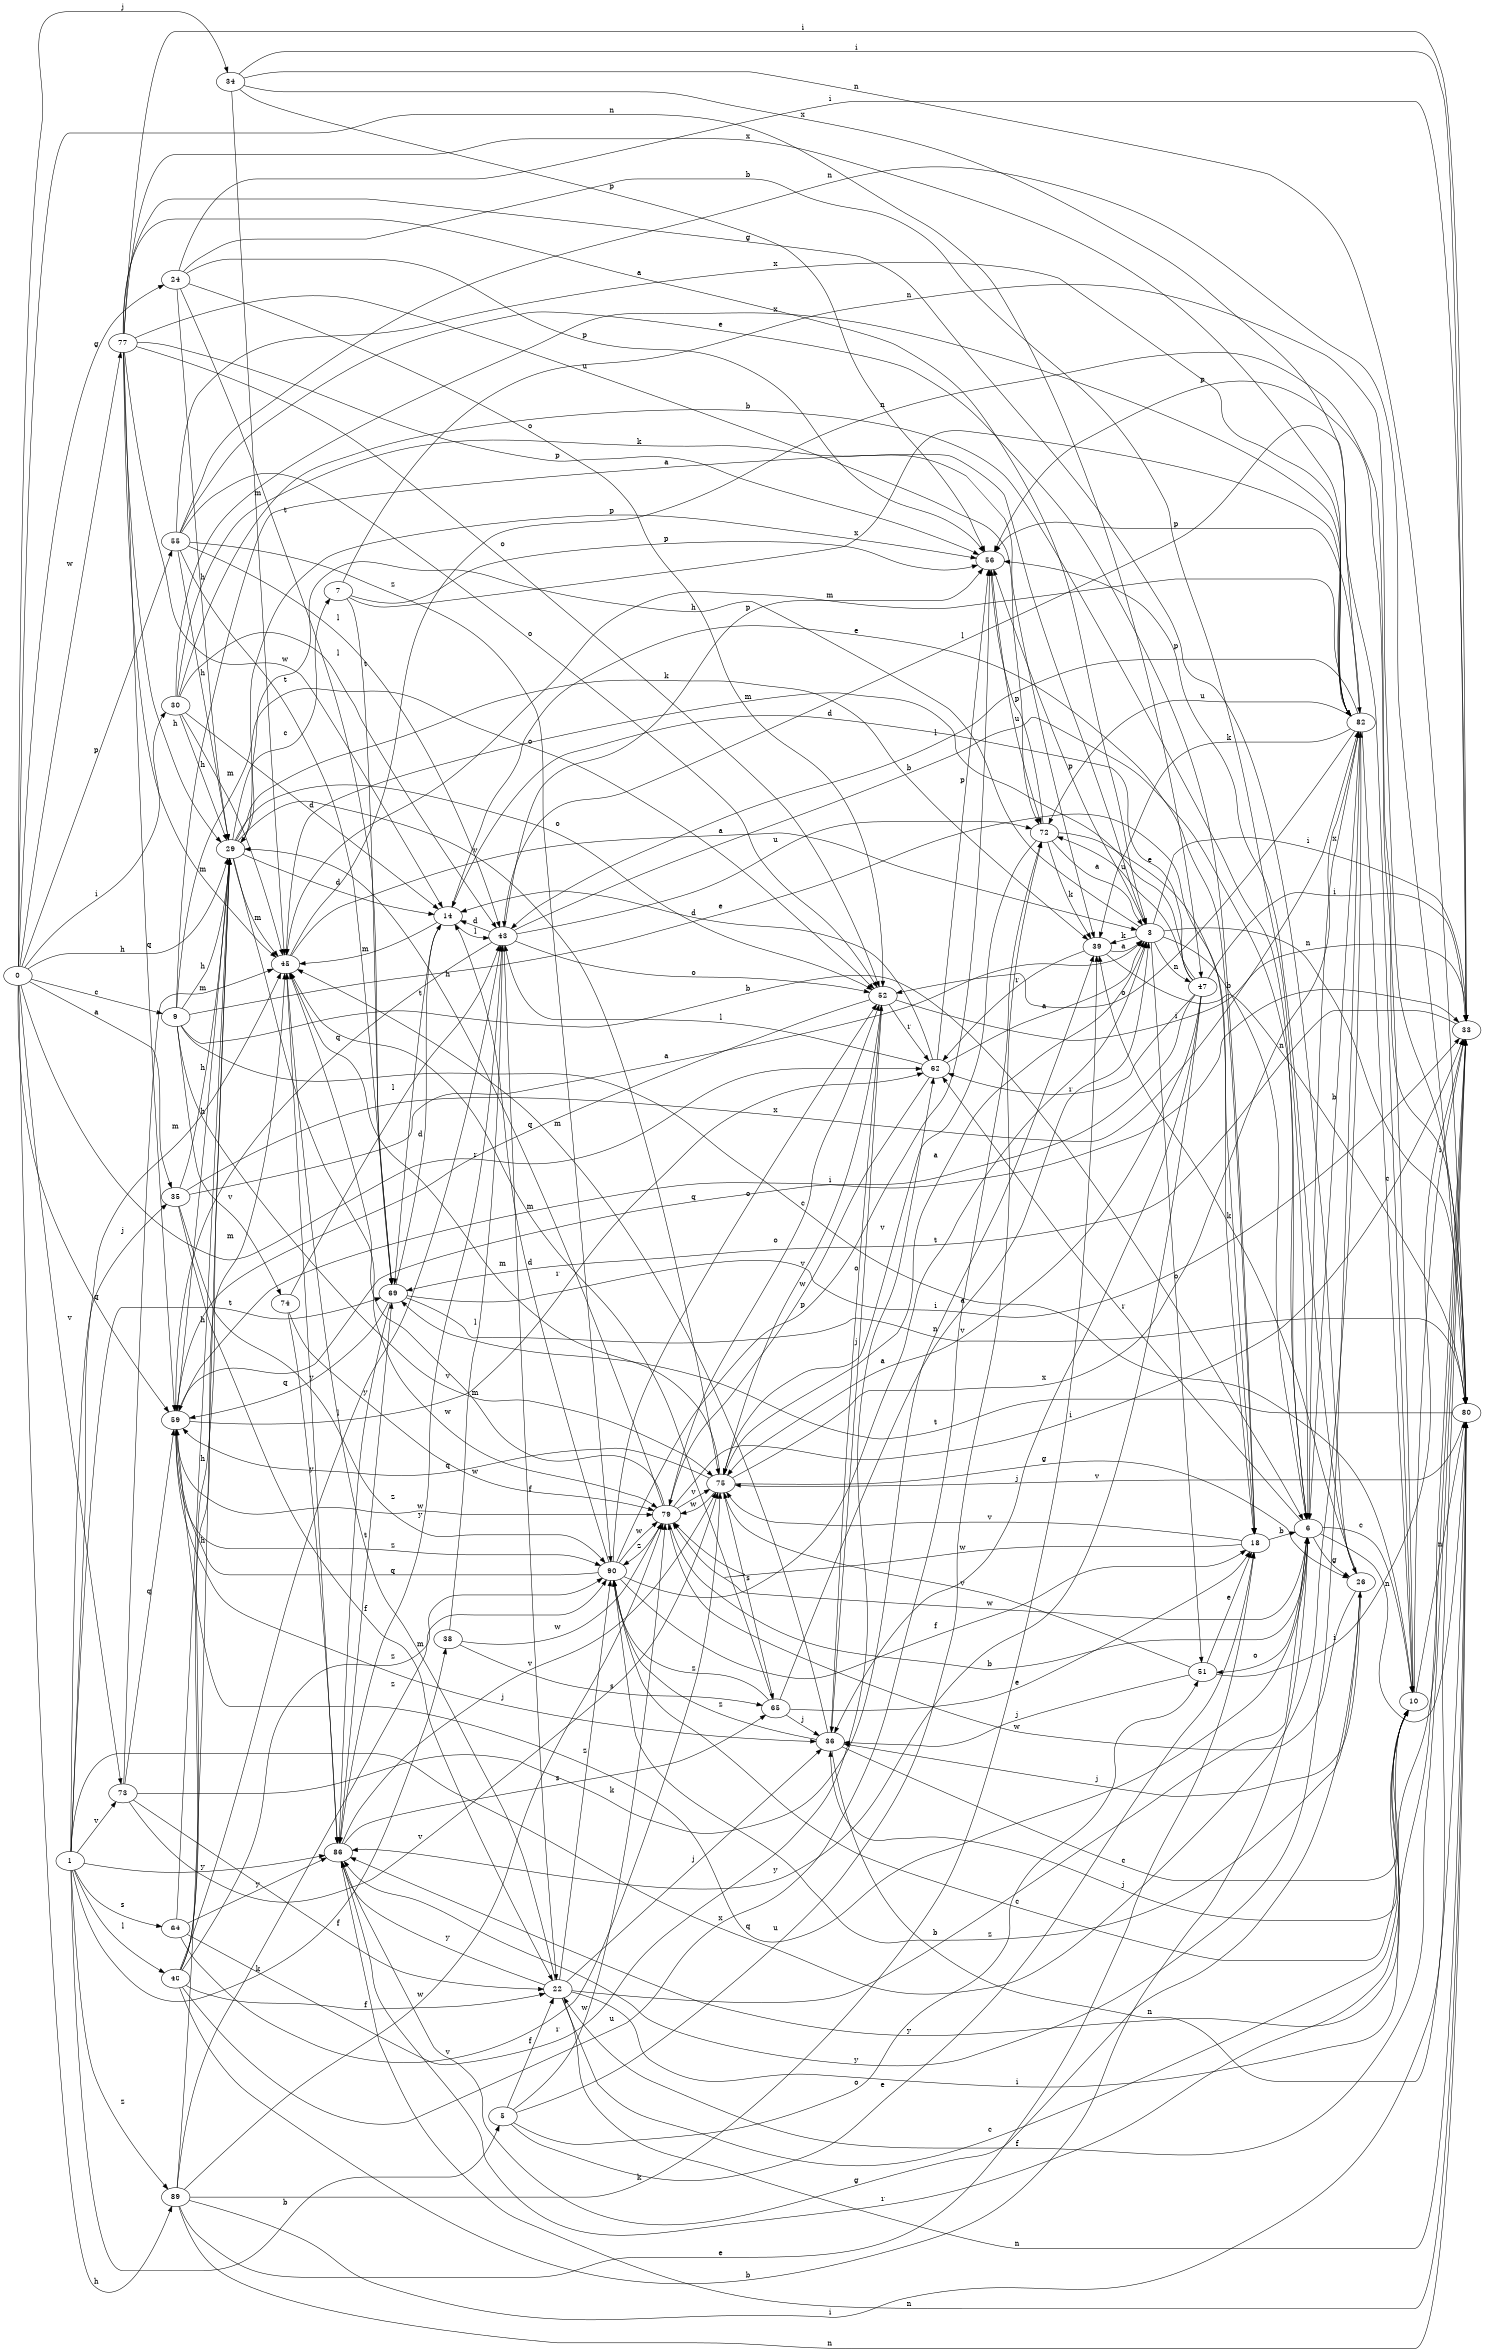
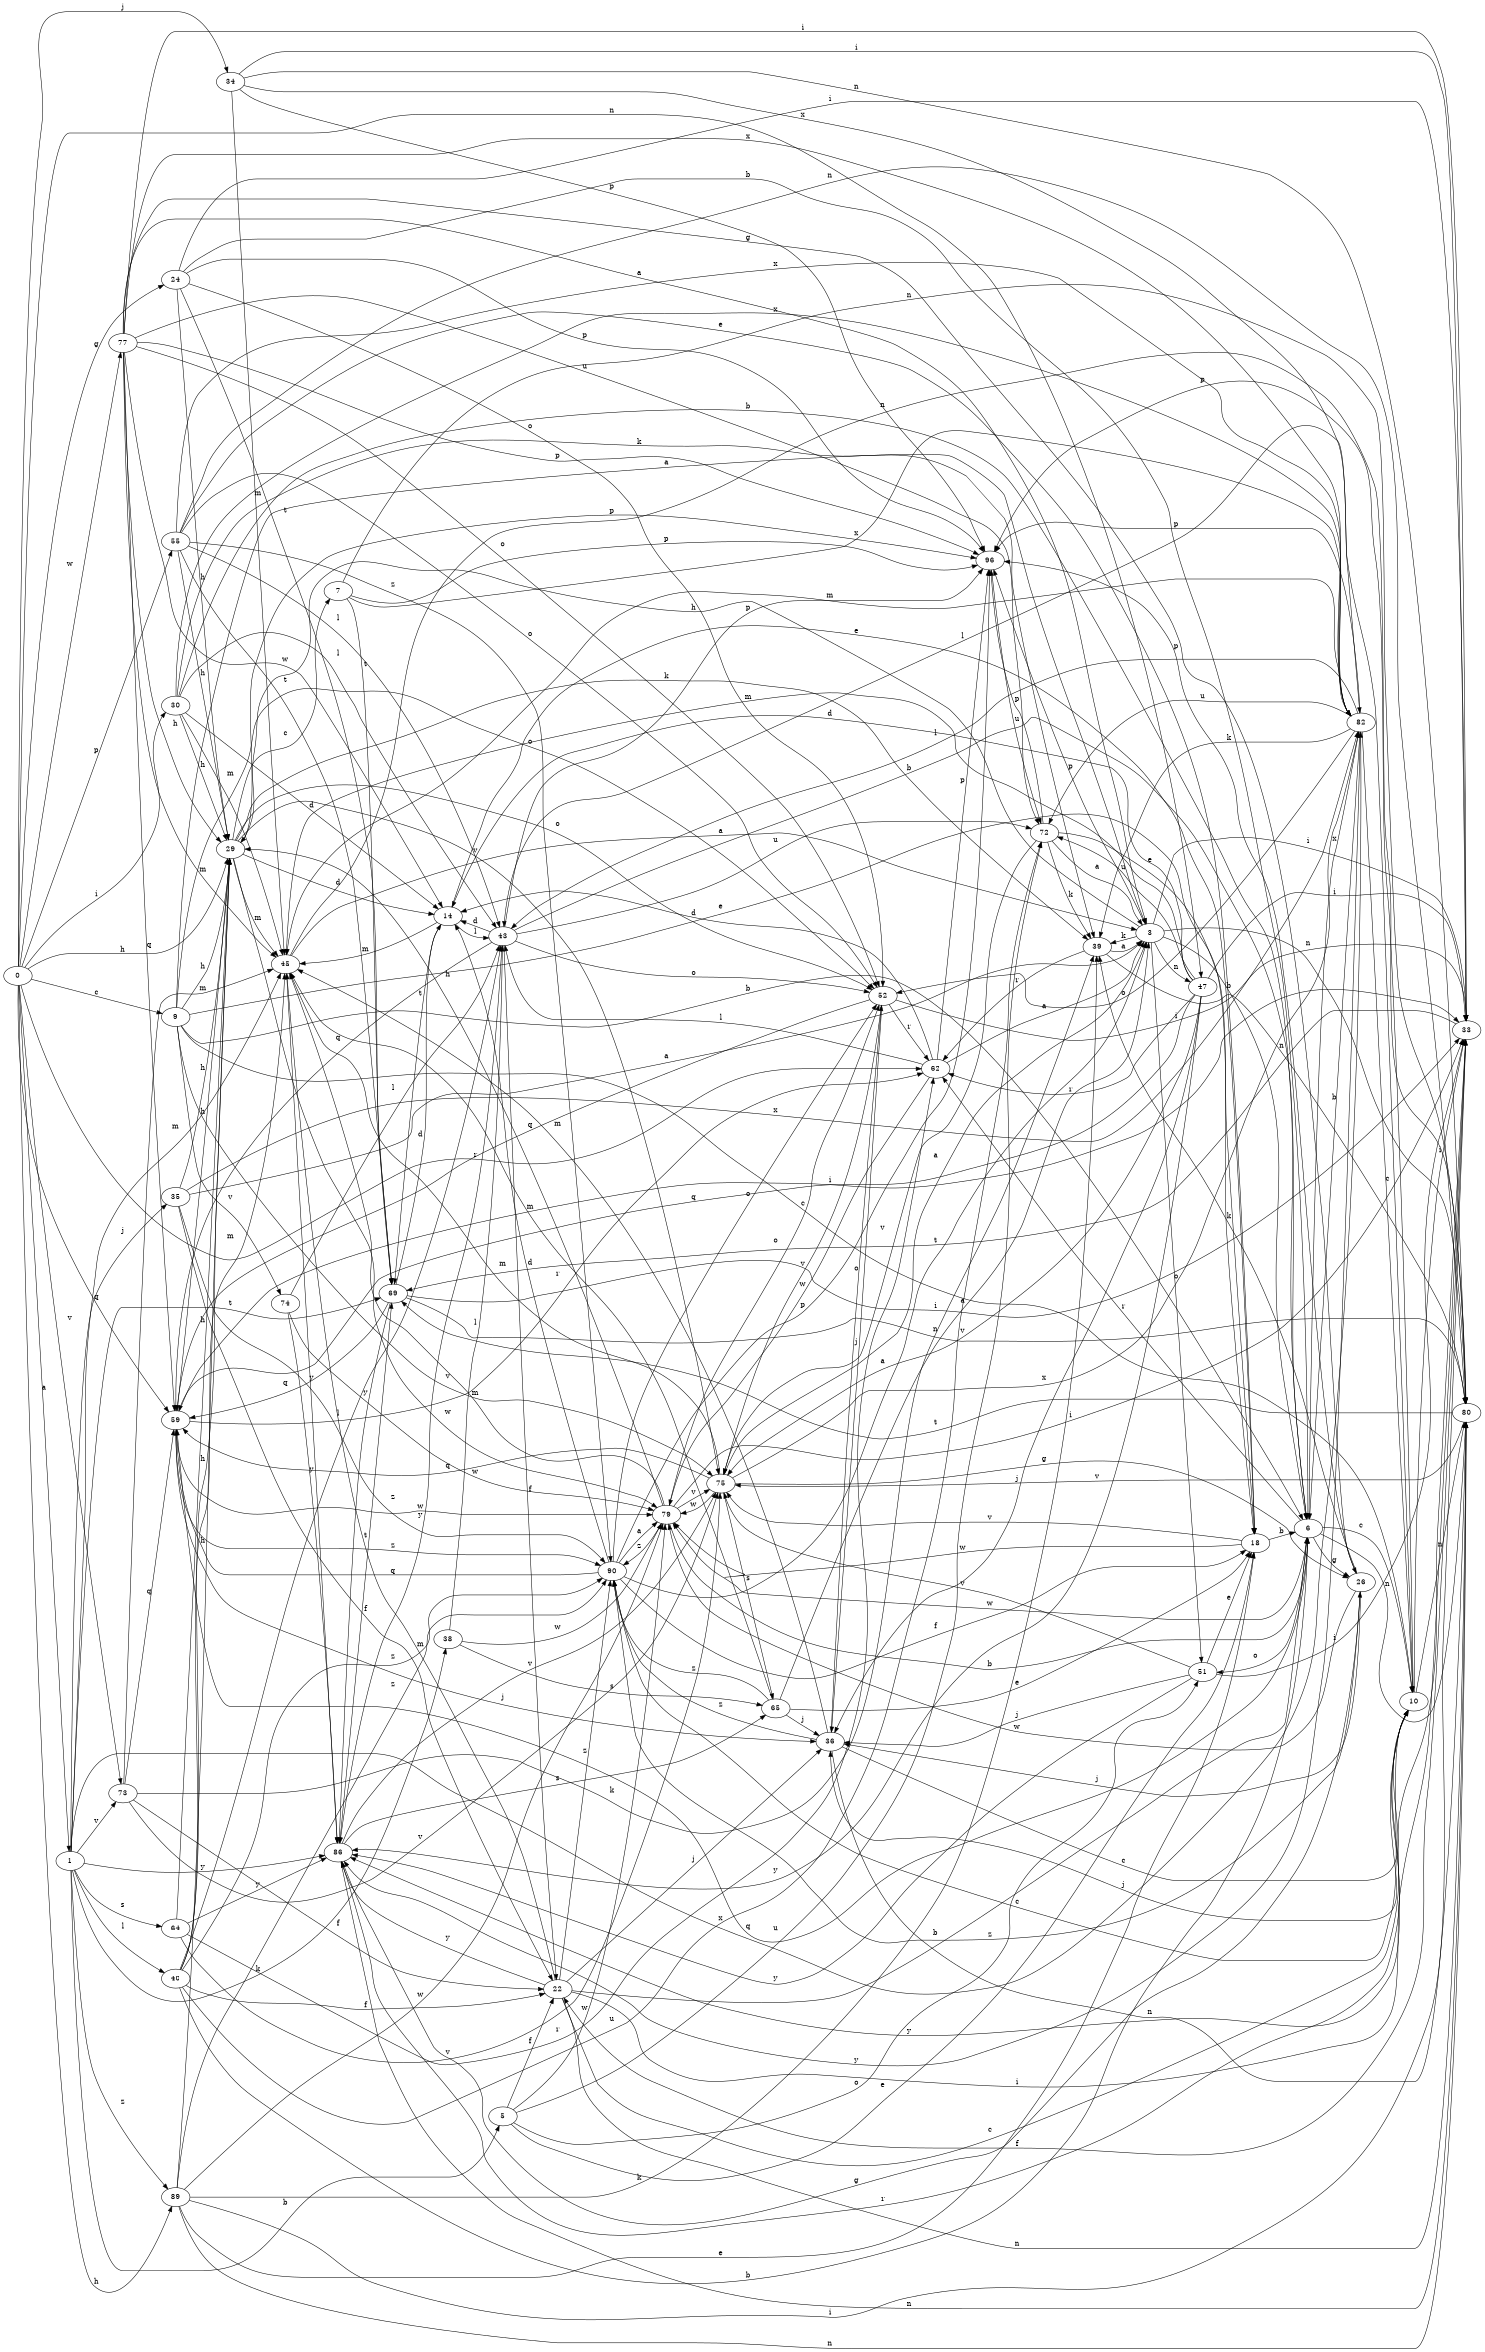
node "56": label "56" -> "96"
edge "0" -> "35": now "0" -> "1"
edge "90" -> "79": label "w" -> "a"
edge "51" -> "86": added, label "y"
